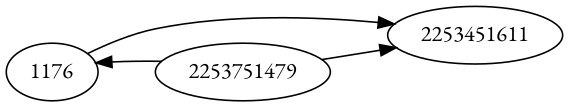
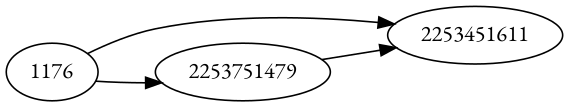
edge "2253751479" -> "1176": reversed
